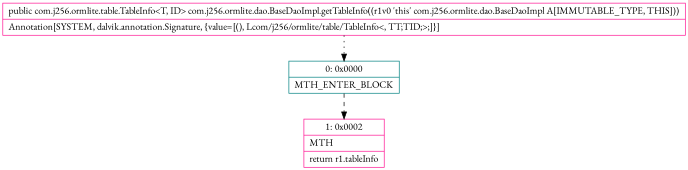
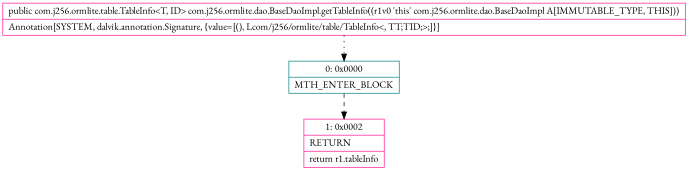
node "1: 0x0002": text "MTH" -> "RETURN"
